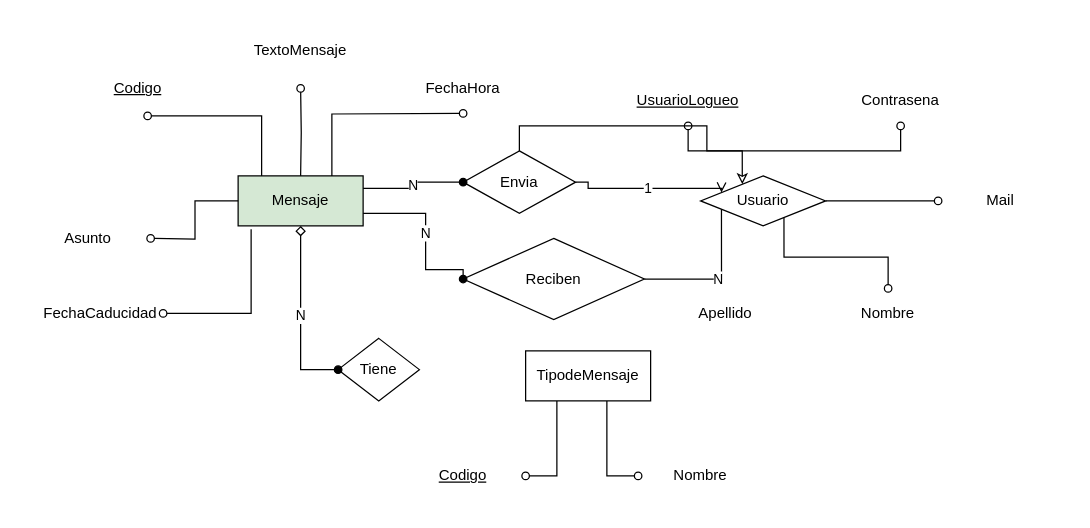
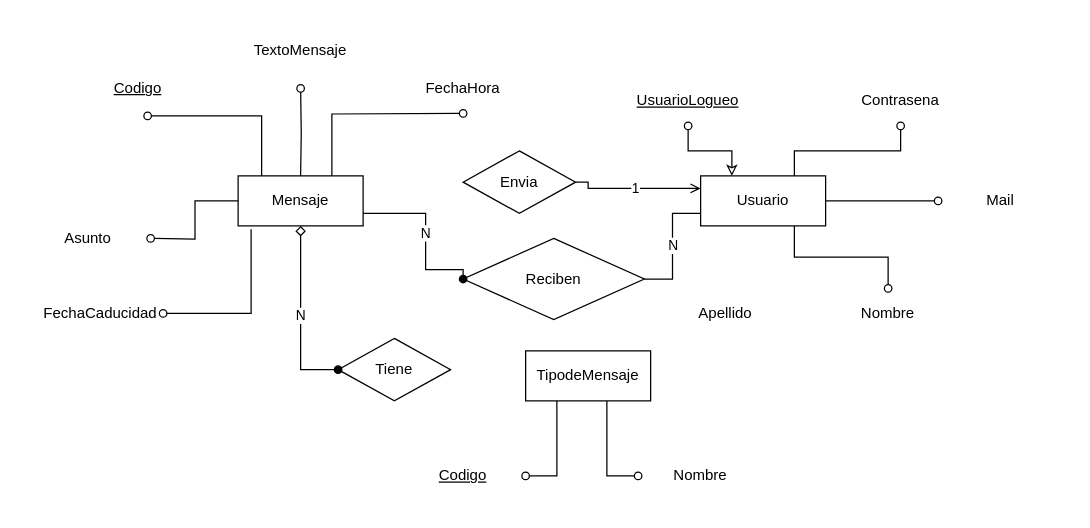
edge "Envia" -> "Contrasena": now "Usuario" -> "Contrasena"
edge "Mensaje" -> "Envia": removed, label "N"
node "Mensaje": fillcolor #d5e8d4 -> #ffffff
node "Usuario": shape diamond -> rectangle
node "Tiene": size 81x63 -> 113x63
